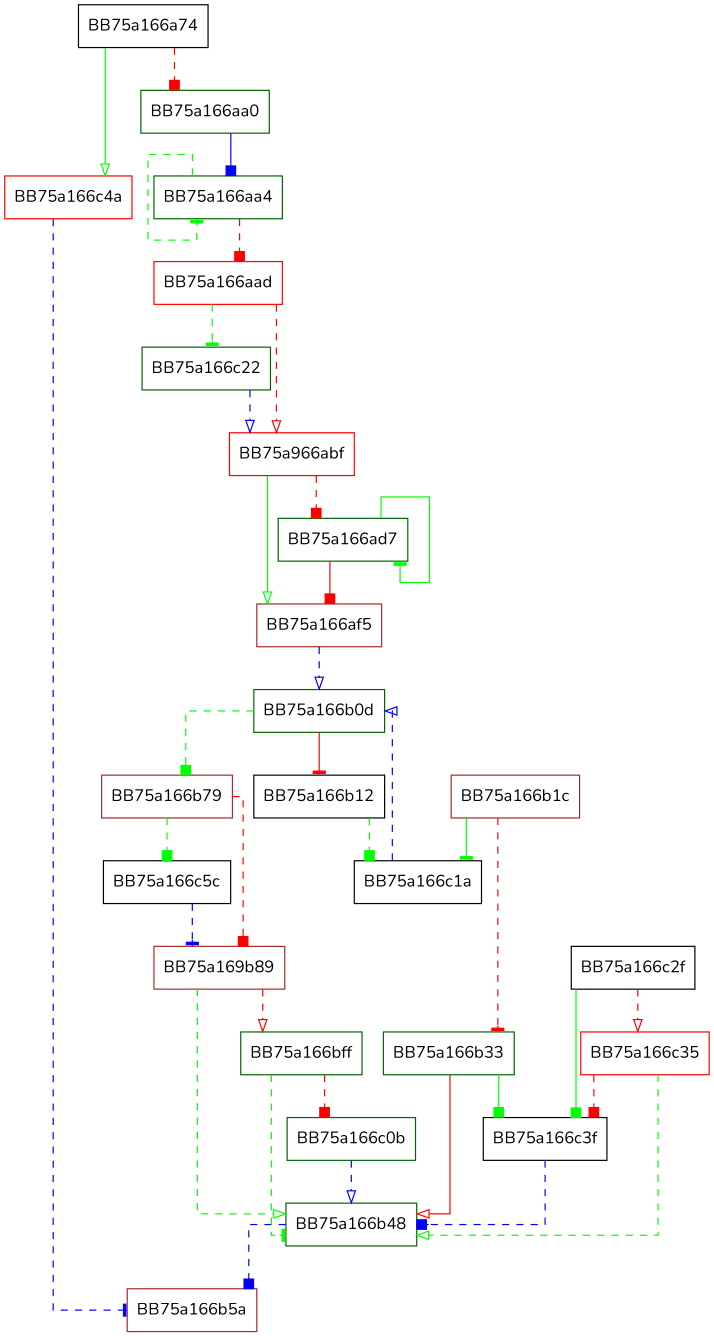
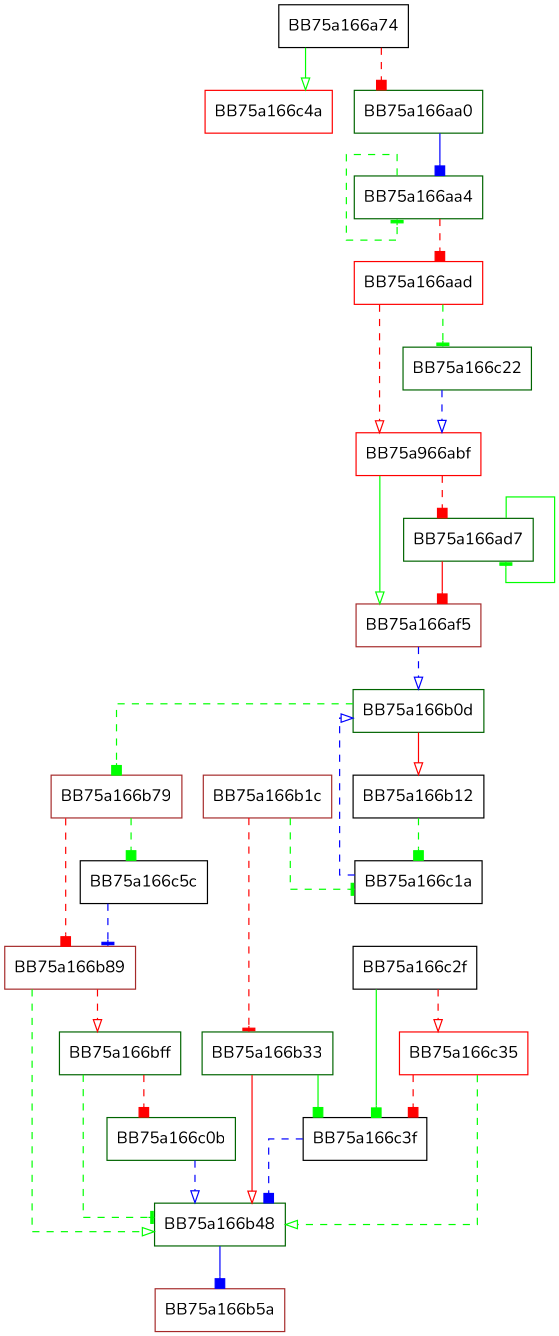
edge "BB75a166b0d" -> "BB75a166b12": arrowhead tee -> onormal
edge "BB75a166c4a" -> "BB75a166b5a": removed
edge "BB75a166b1c" -> "BB75a166c1a": style solid -> dashed
node "BB75a169b89": label "BB75a169b89" -> "BB75a166b89"
edge "BB75a166b48" -> "BB75a166b5a": style dashed -> solid
